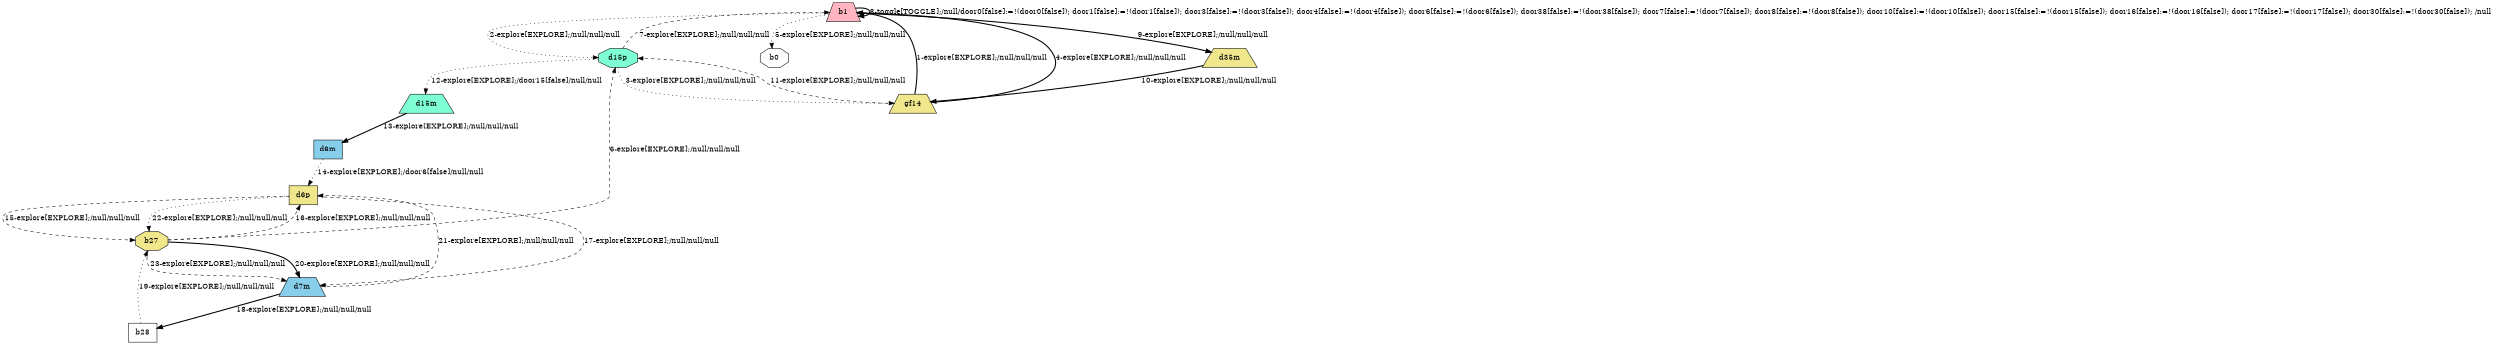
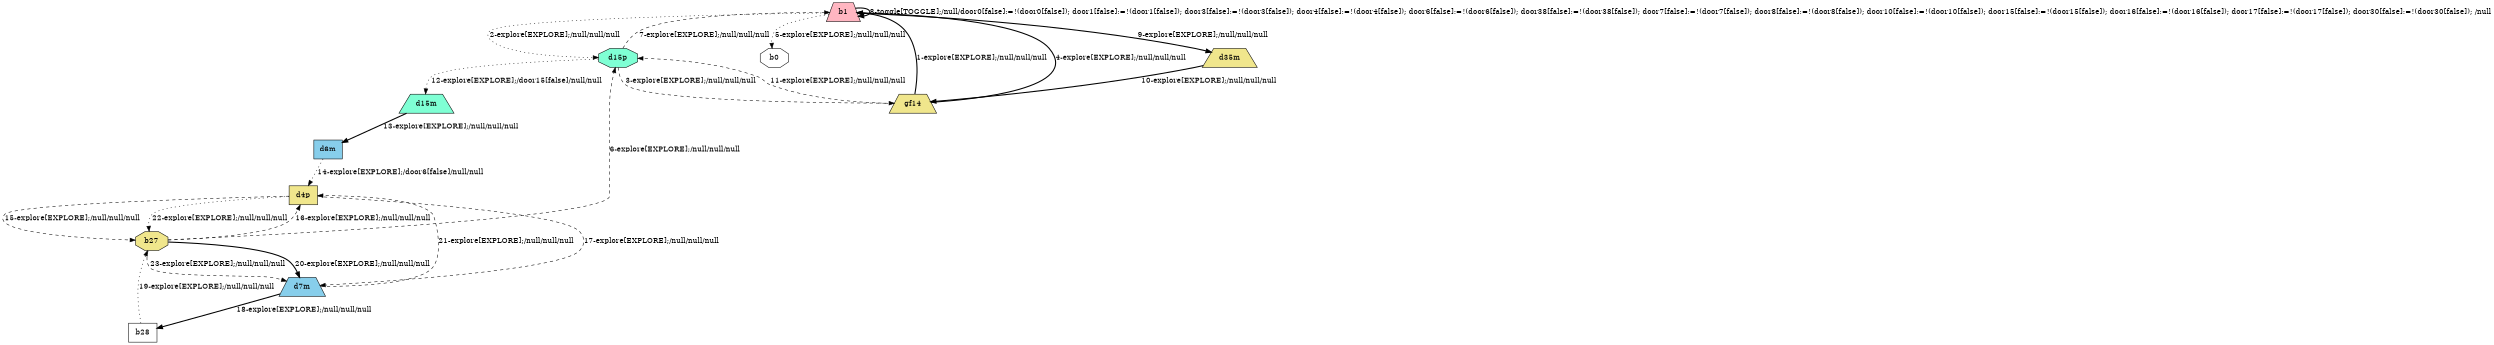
edge "d15p" -> "gf14": style dotted -> dashed
node "d6p": label "d6p" -> "d4p"
